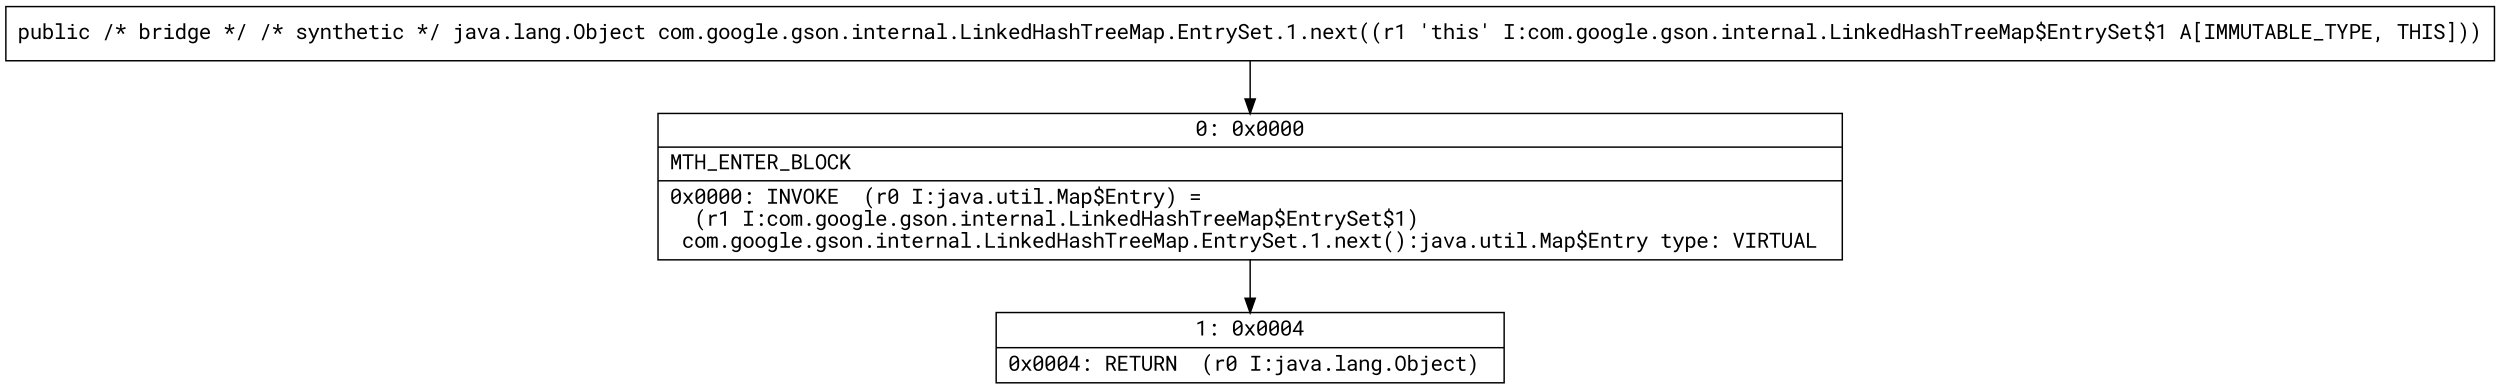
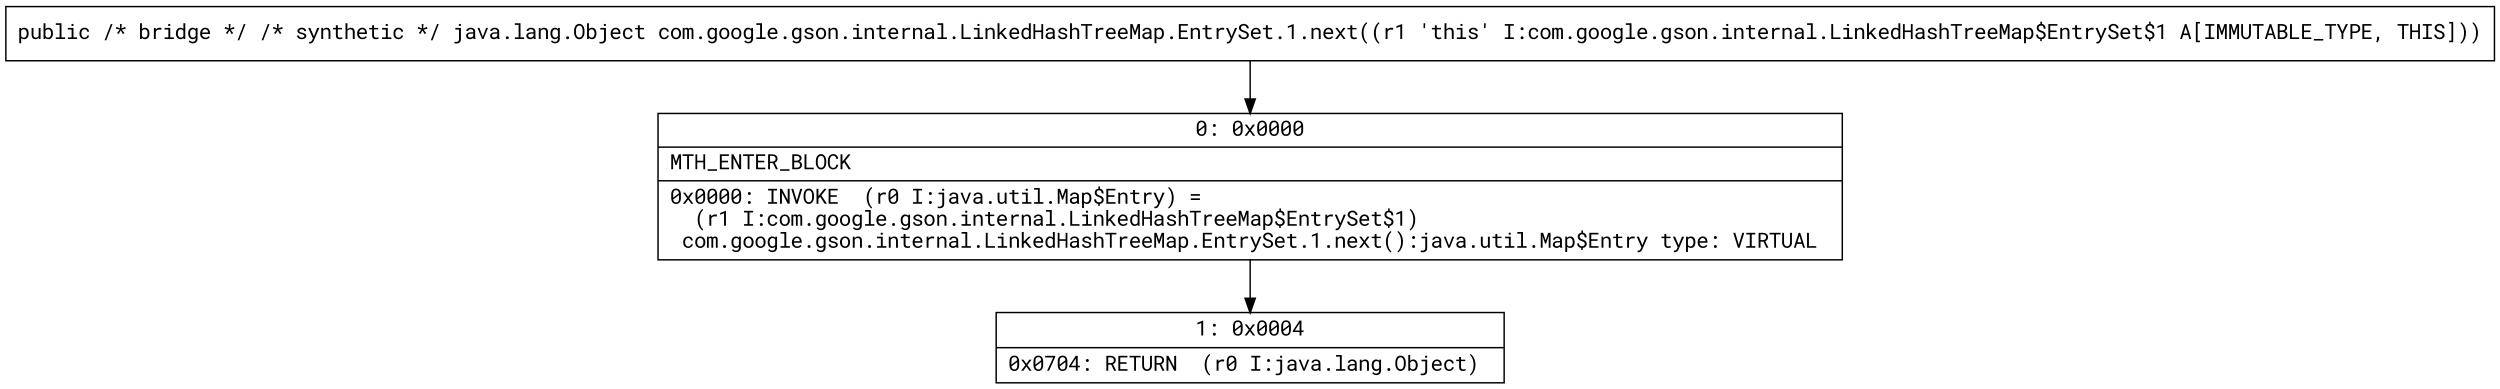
node "1: 0x0004": text "0x0004: RETURN  (r0 I:java.lang.Object)" -> "0x0704: RETURN  (r0 I:java.lang.Object)"
